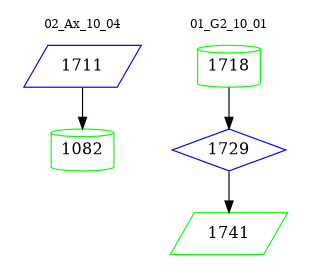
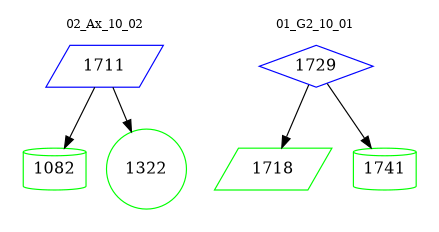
cluster "02_Ax_10_04": label "02_Ax_10_04" -> "02_Ax_10_02"
node "1718": shape cylinder -> parallelogram
edge "1718" -> "1729": reversed
node "1322": added
node "1741": shape parallelogram -> cylinder
